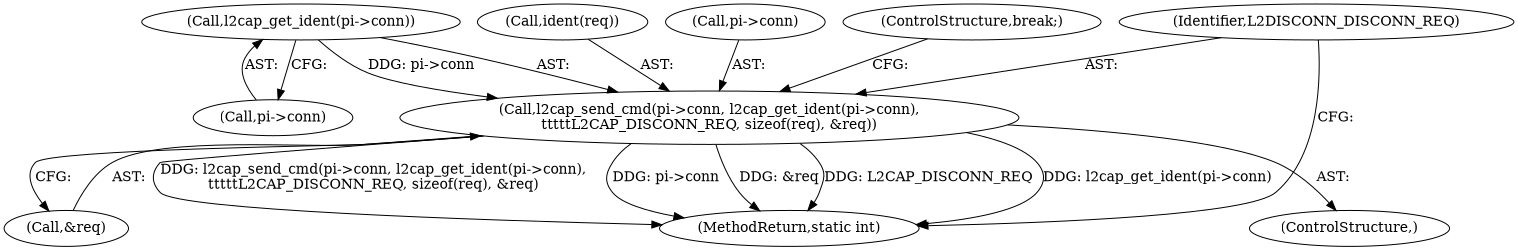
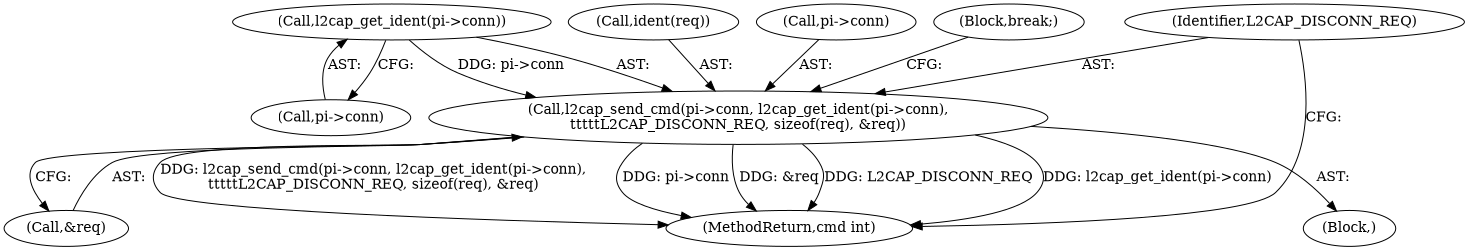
node "(ControlStructure,break;)": label "(ControlStructure,break;)" -> "(Block,break;)"
node "(Identifier,L2DISCONN_DISCONN_REQ)": label "(Identifier,L2DISCONN_DISCONN_REQ)" -> "(Identifier,L2CAP_DISCONN_REQ)"
node "(MethodReturn,static int)": label "(MethodReturn,static int)" -> "(MethodReturn,cmd int)"
node "(ControlStructure,)": label "(ControlStructure,)" -> "(Block,)"
